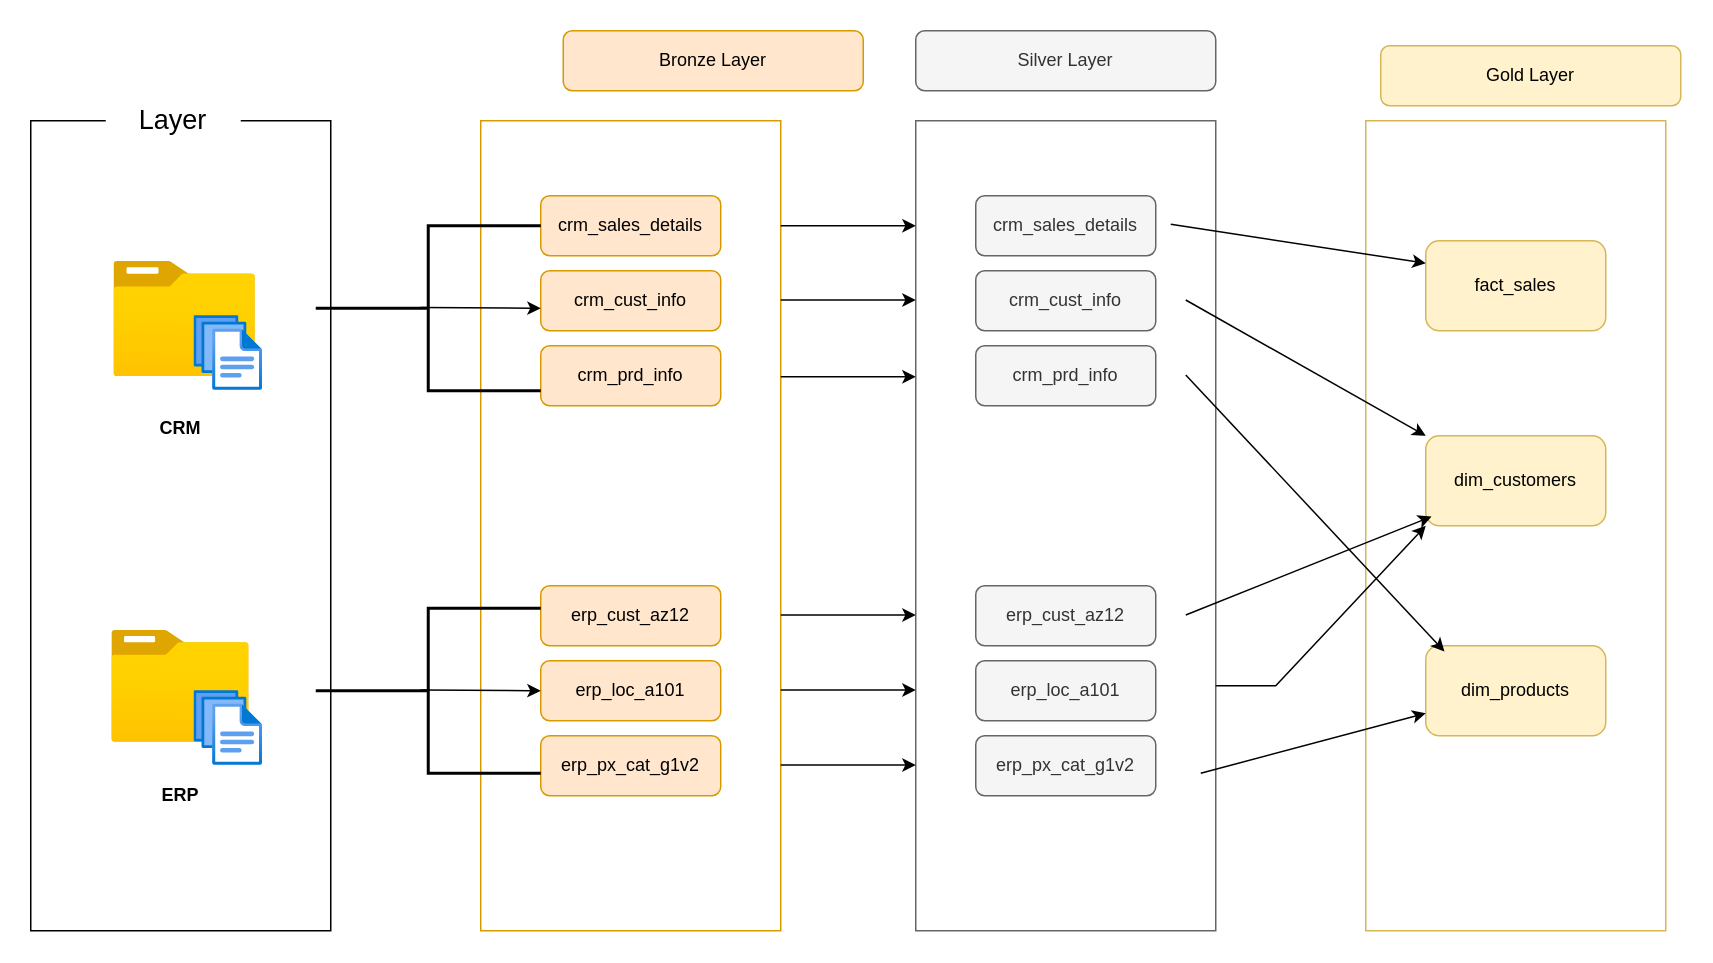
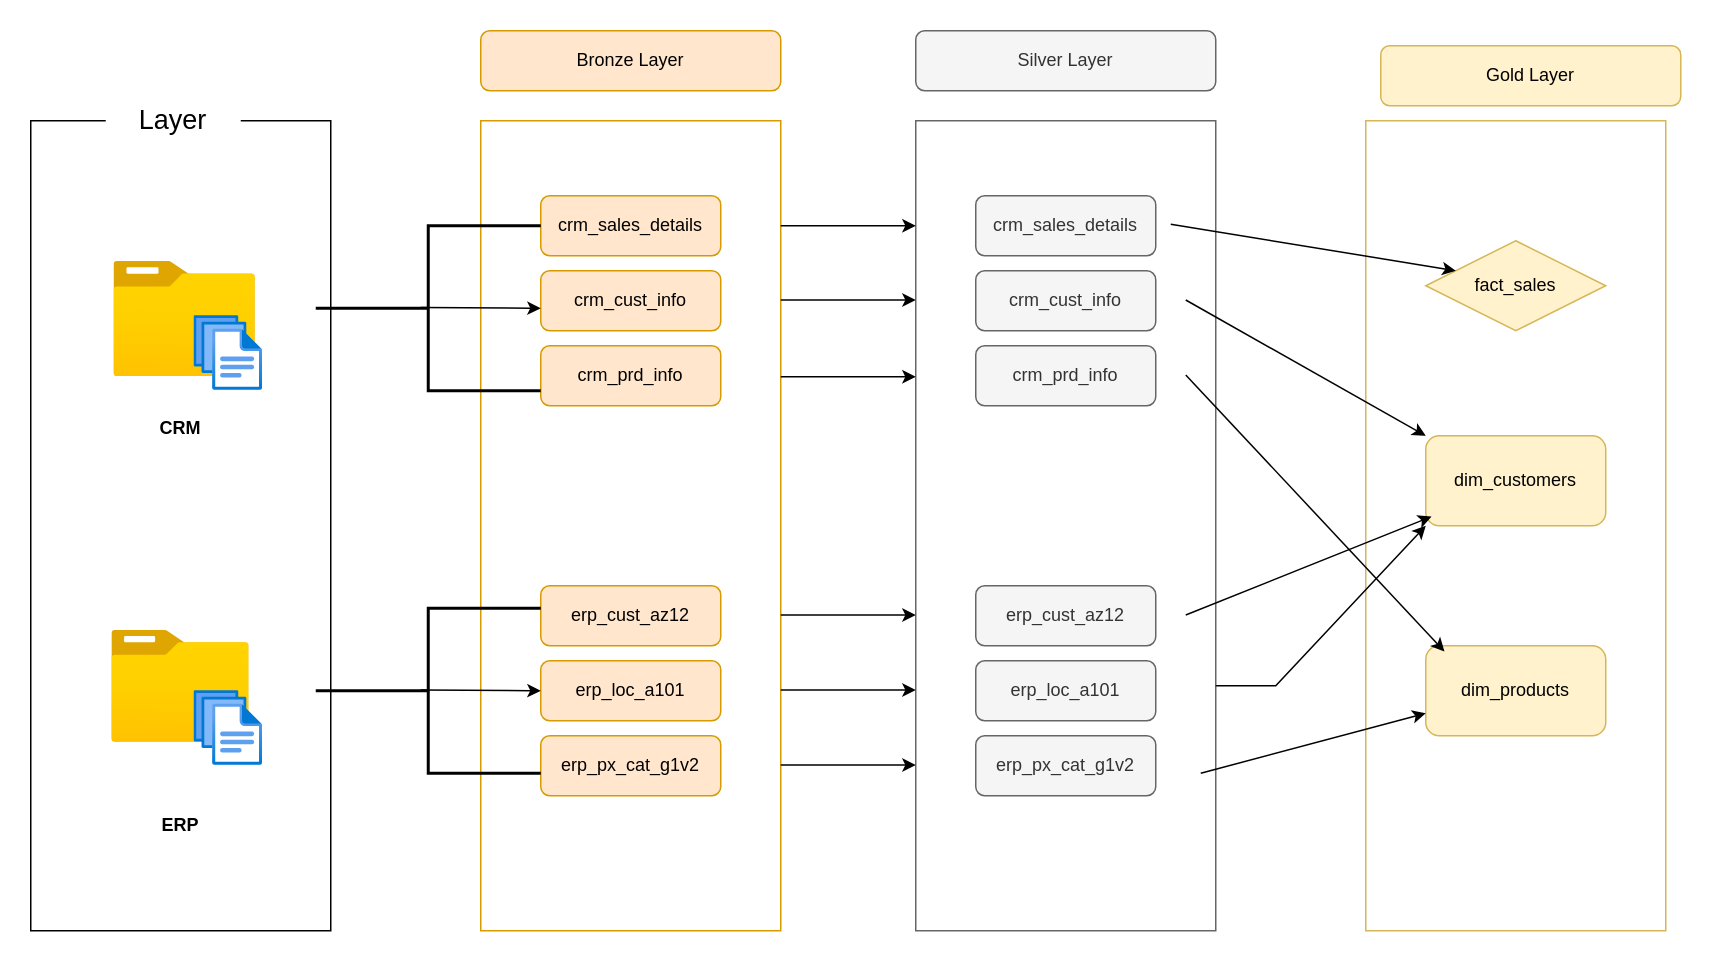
node "Bronze Layer": moved (713, 61) -> (631, 61)
node "fact_sales": shape rounded rectangle -> diamond
node "ERP": moved (181, 796) -> (181, 826)
